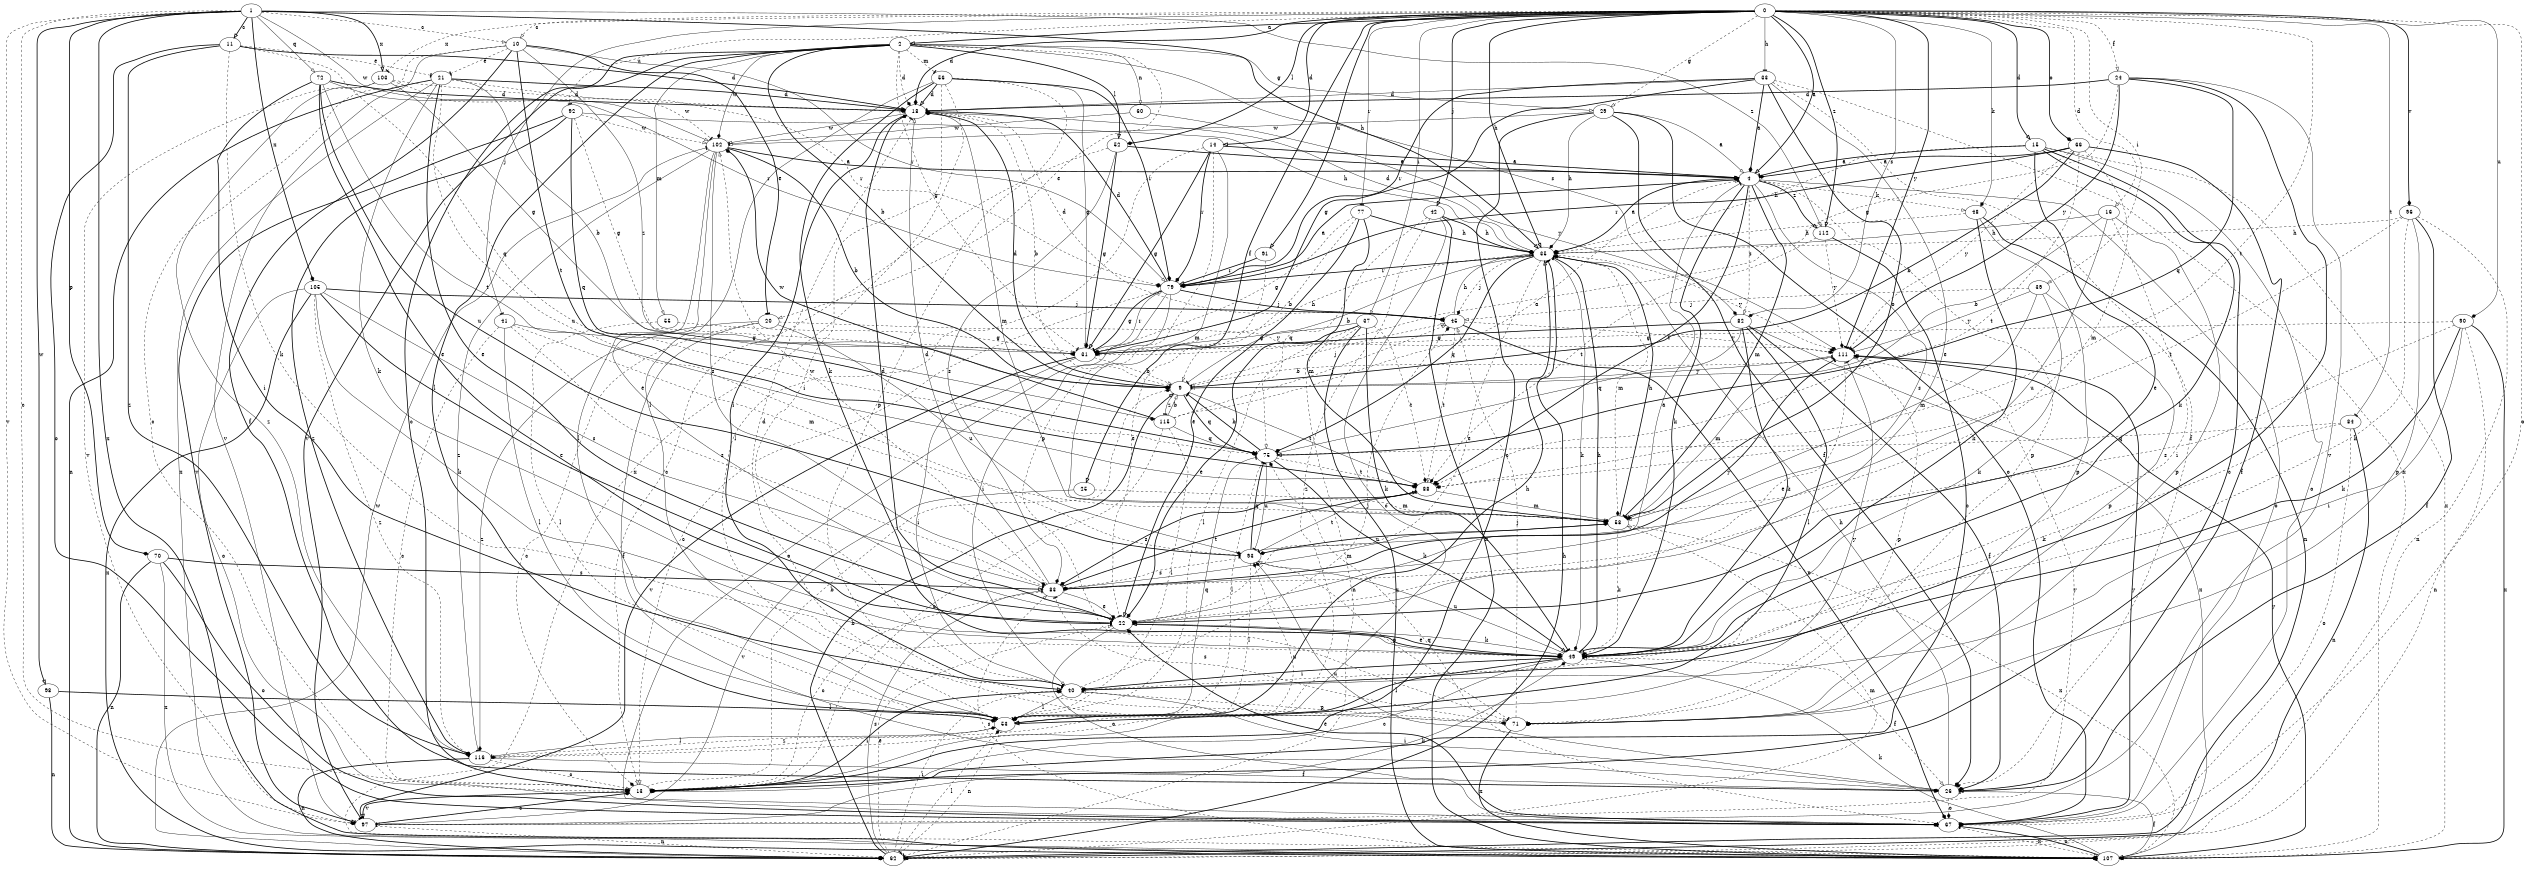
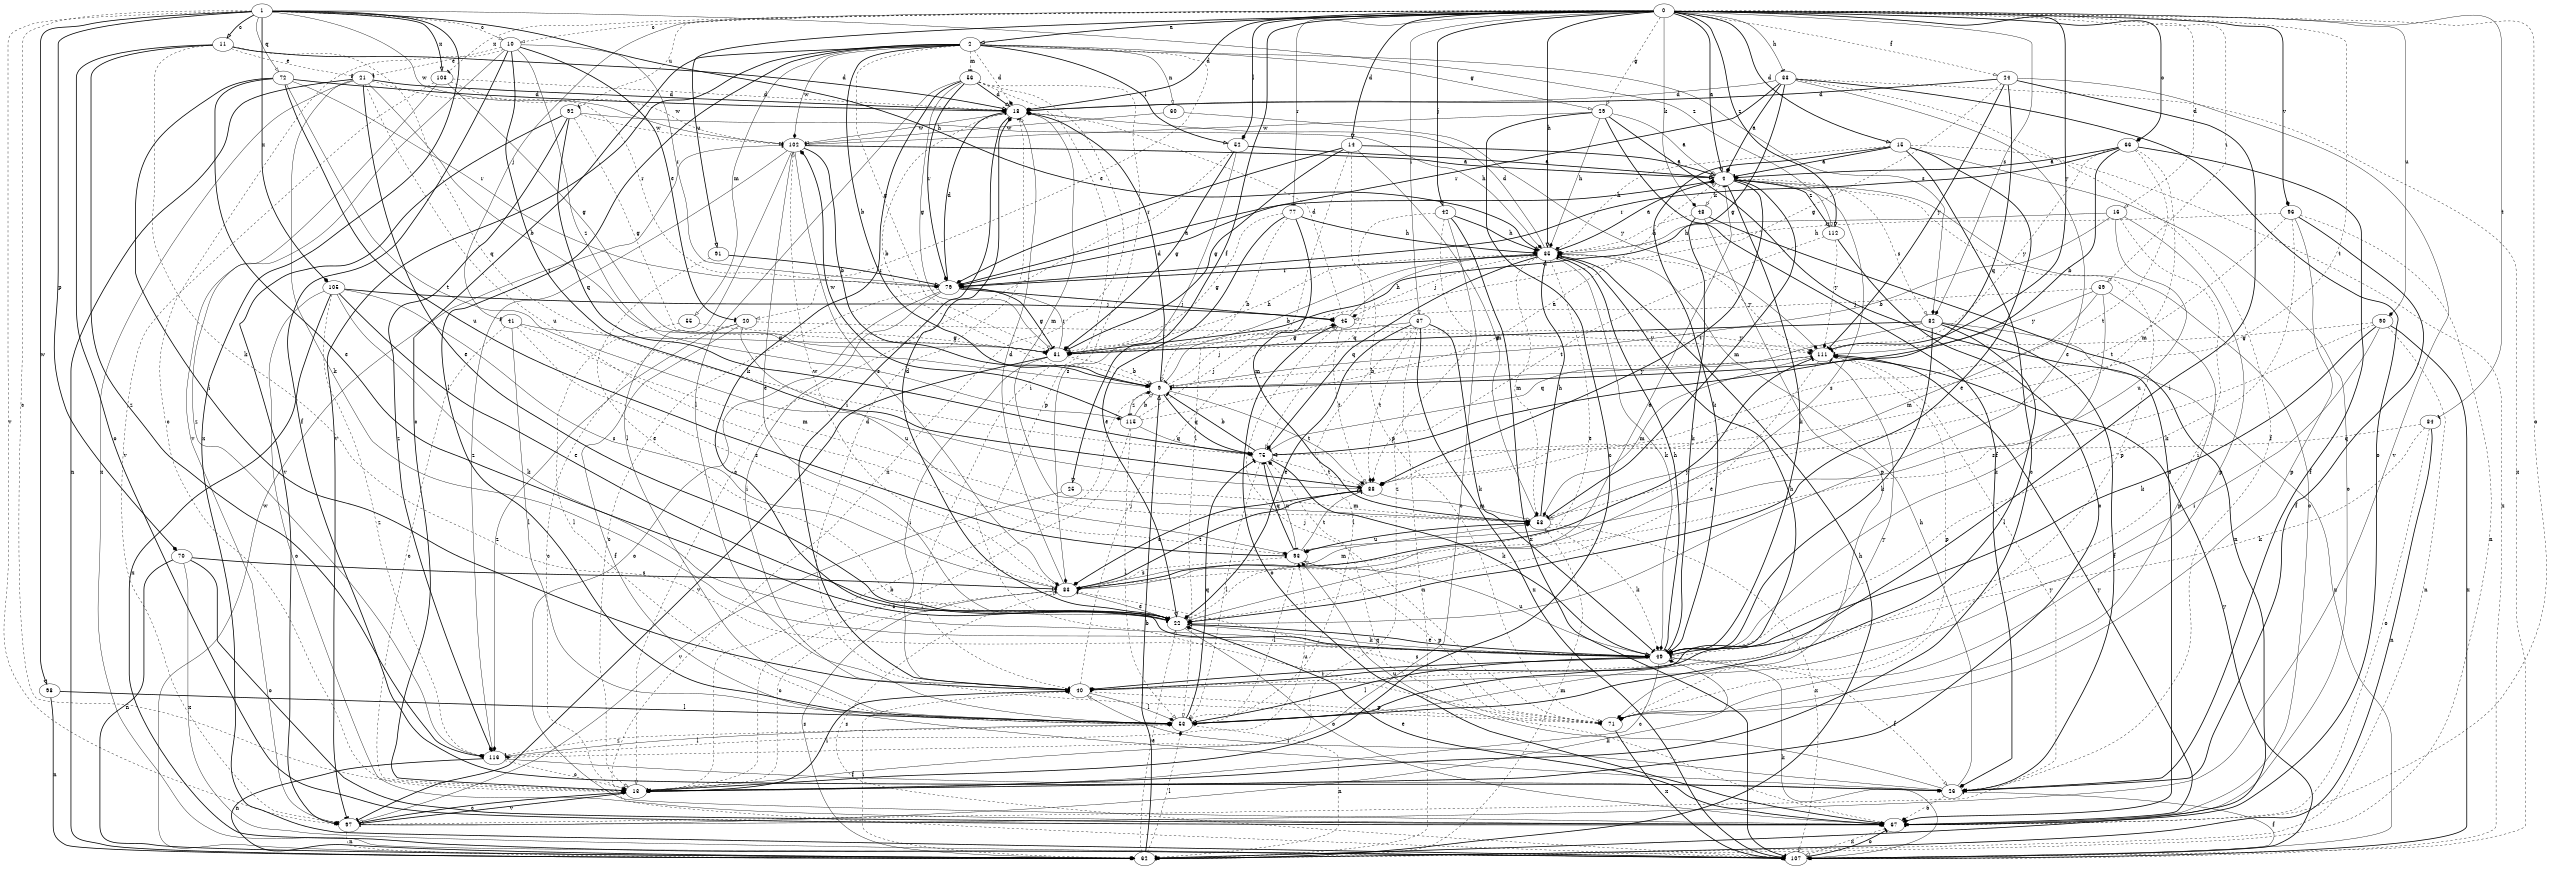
edge "33" -> "58": now "33" -> "67"
edge "53" -> "75": style solid -> bold
